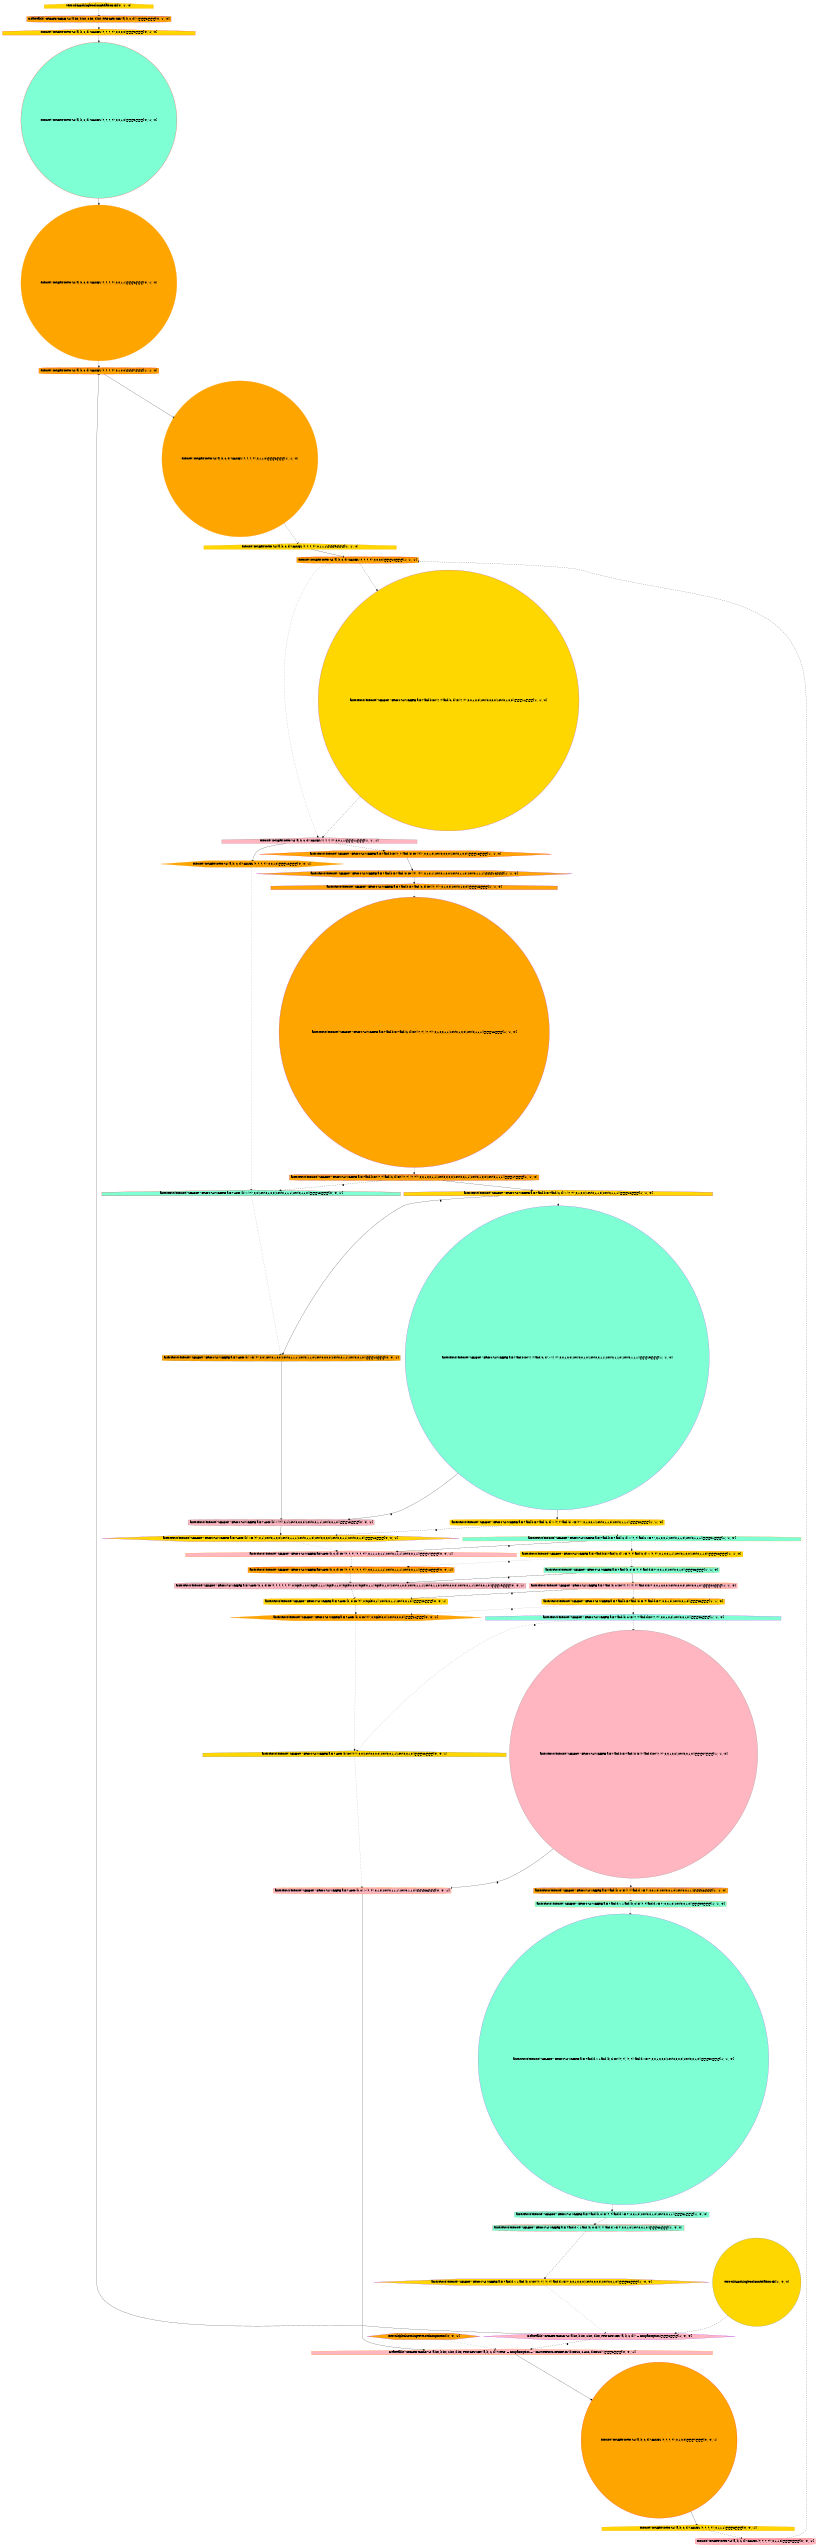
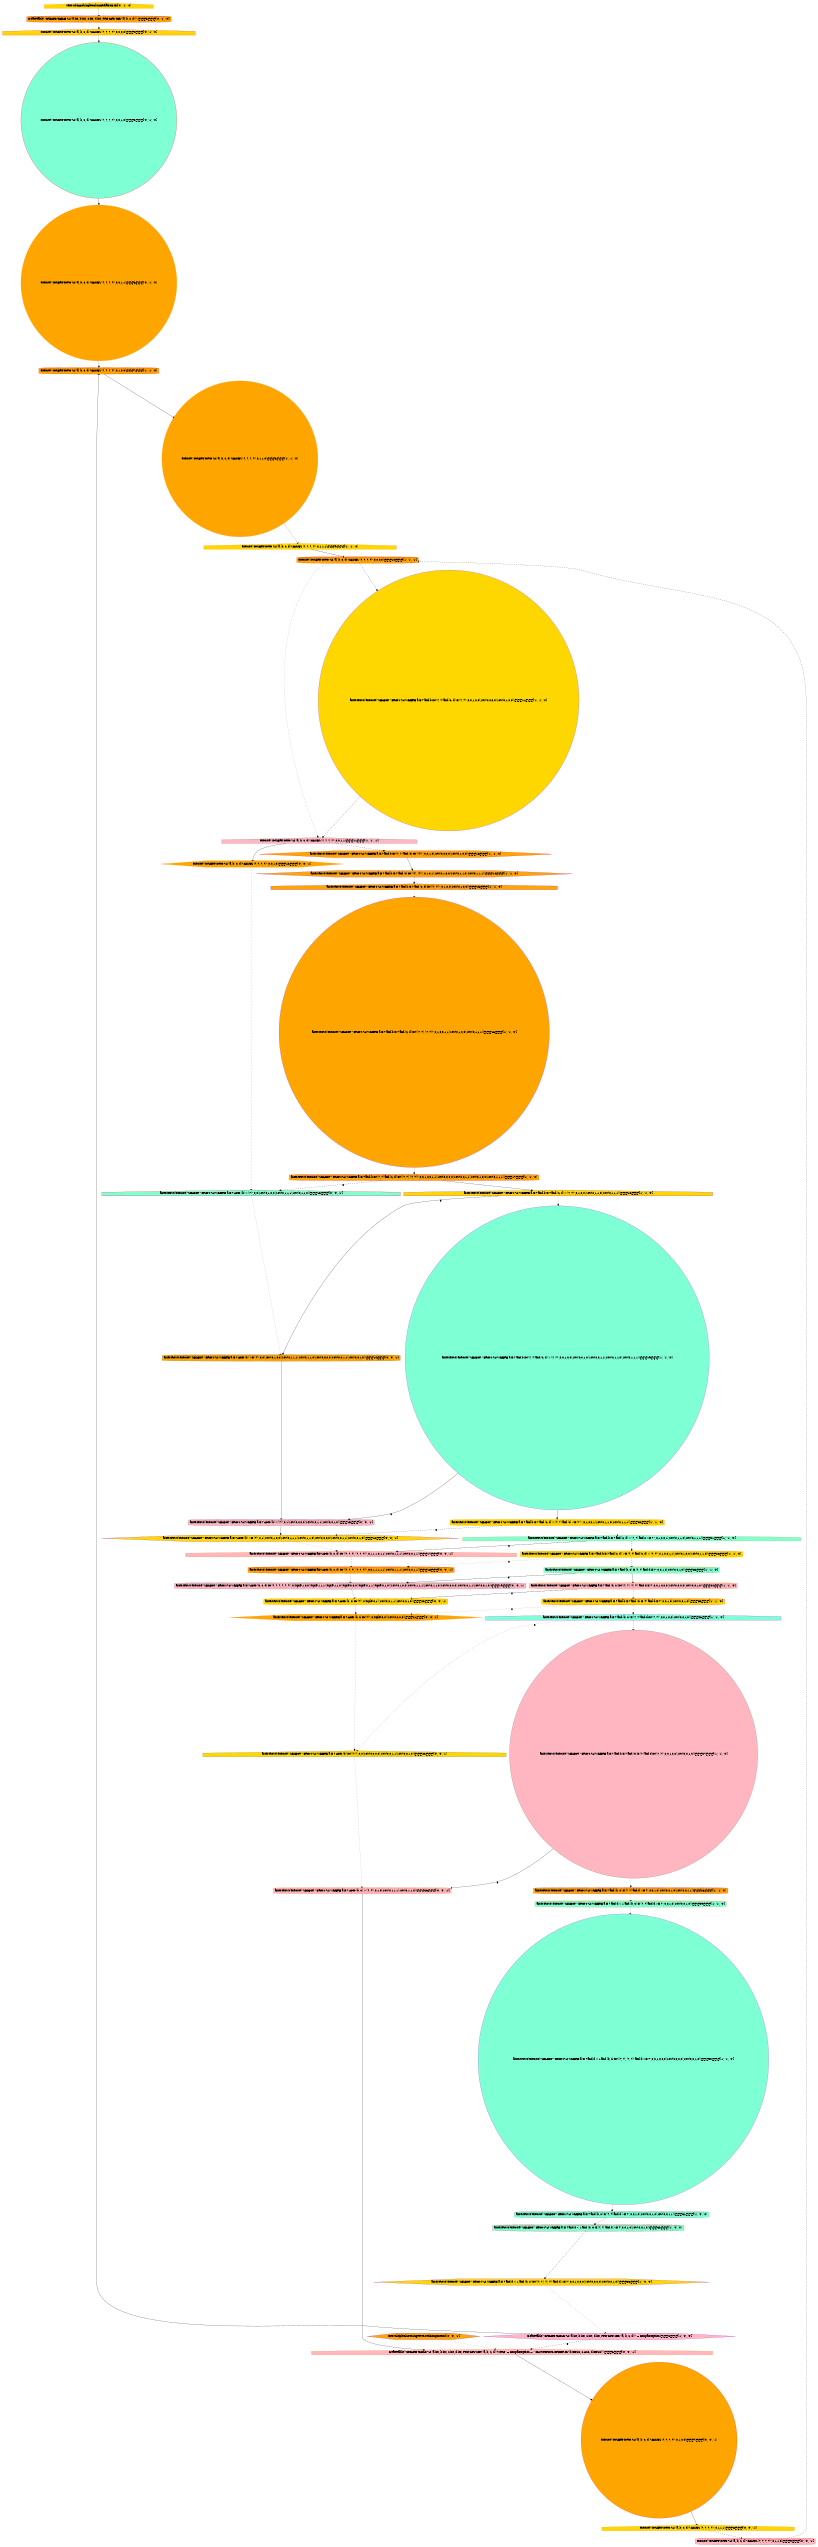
node "testMultiAndSingleColumnRelationMix['1', '0', '0']": removed
